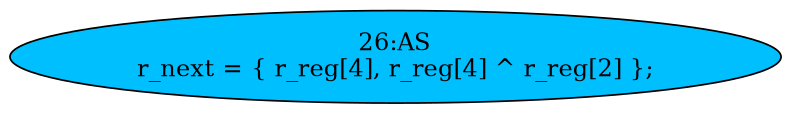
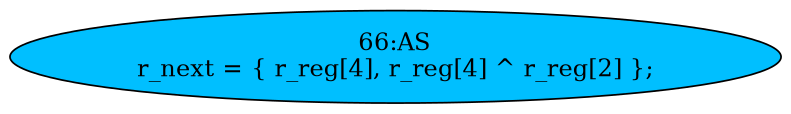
node "26:AS r_next = { r_reg[4], r_reg[4] ^ r_reg[2] };": label "26:AS r_next = { r_reg[4], r_reg[4] ^ r_reg[2] };" -> "66:AS r_next = { r_reg[4], r_reg[4] ^ r_reg[2] };"
